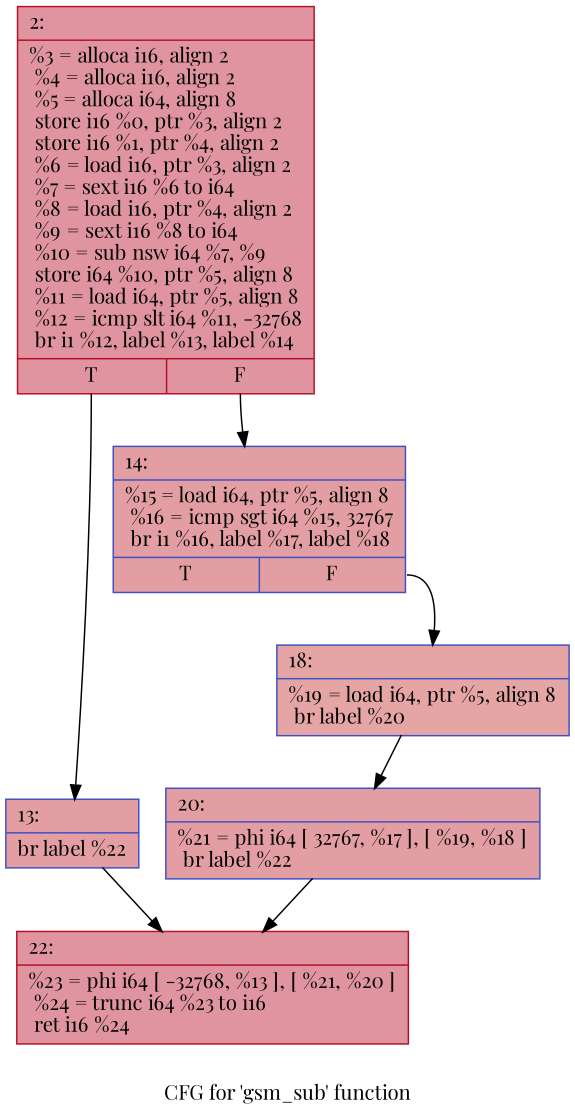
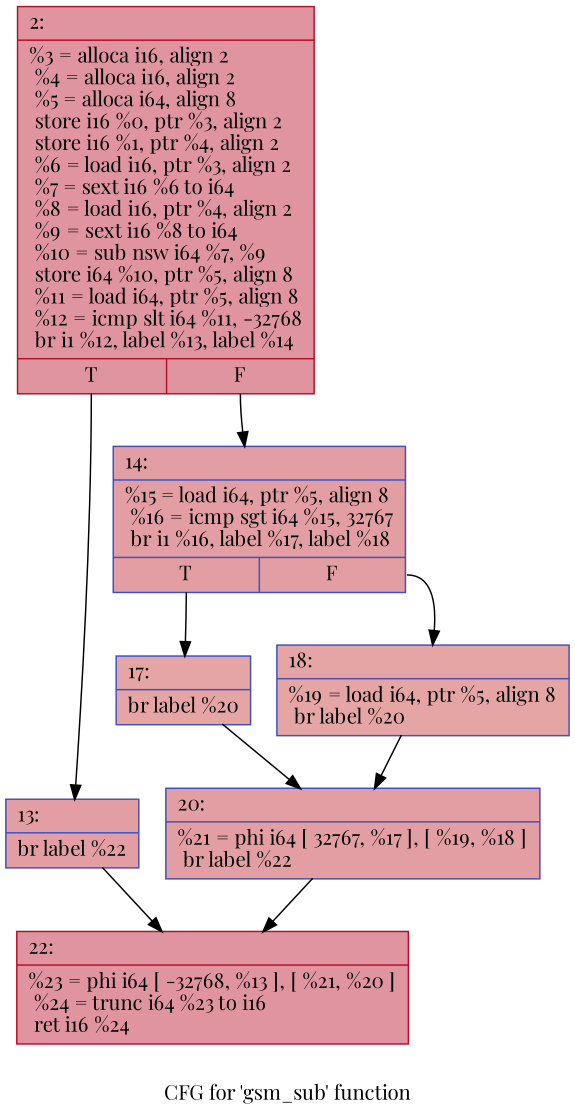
node "17:": added
